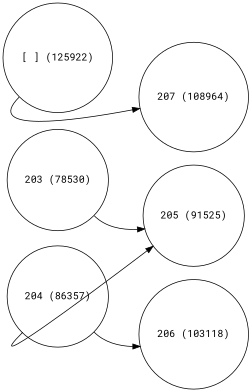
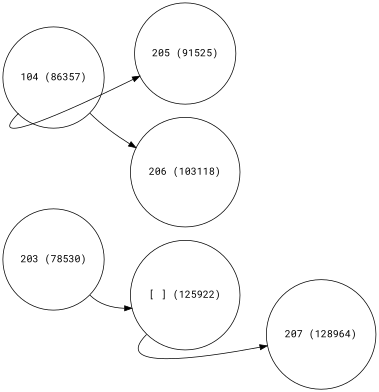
node "207 (108964)": label "207 (108964)" -> "207 (128964)"
edge "203 (78530)" -> "205 (91525)": now "203 (78530)" -> "[ ] (125922)"
node "204 (86357)": label "204 (86357)" -> "104 (86357)"
